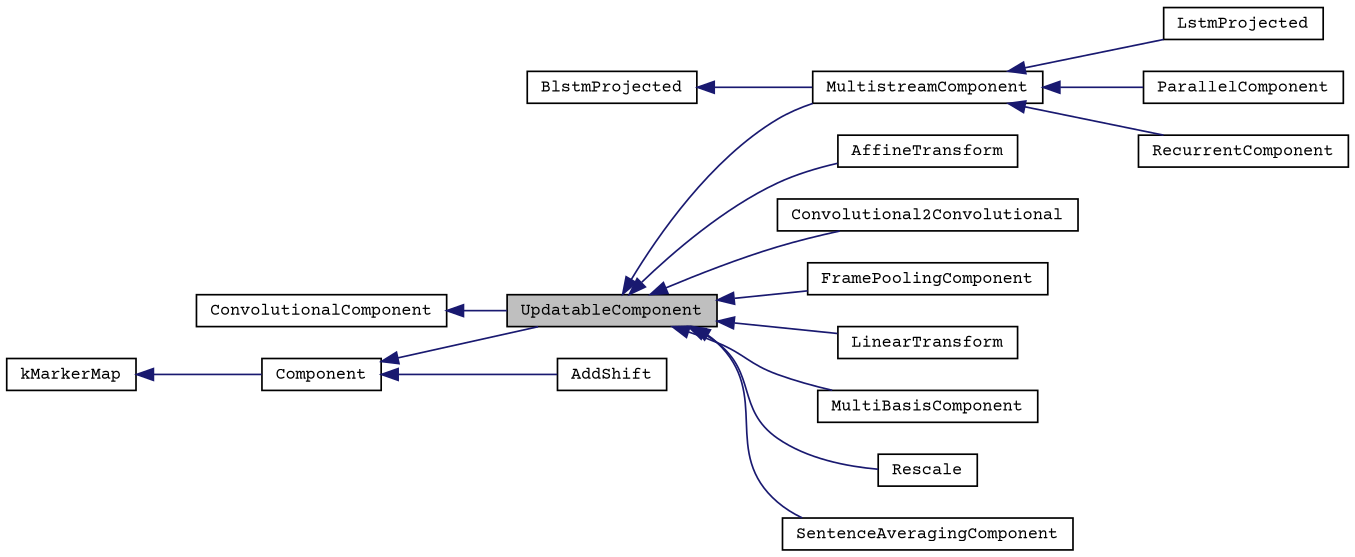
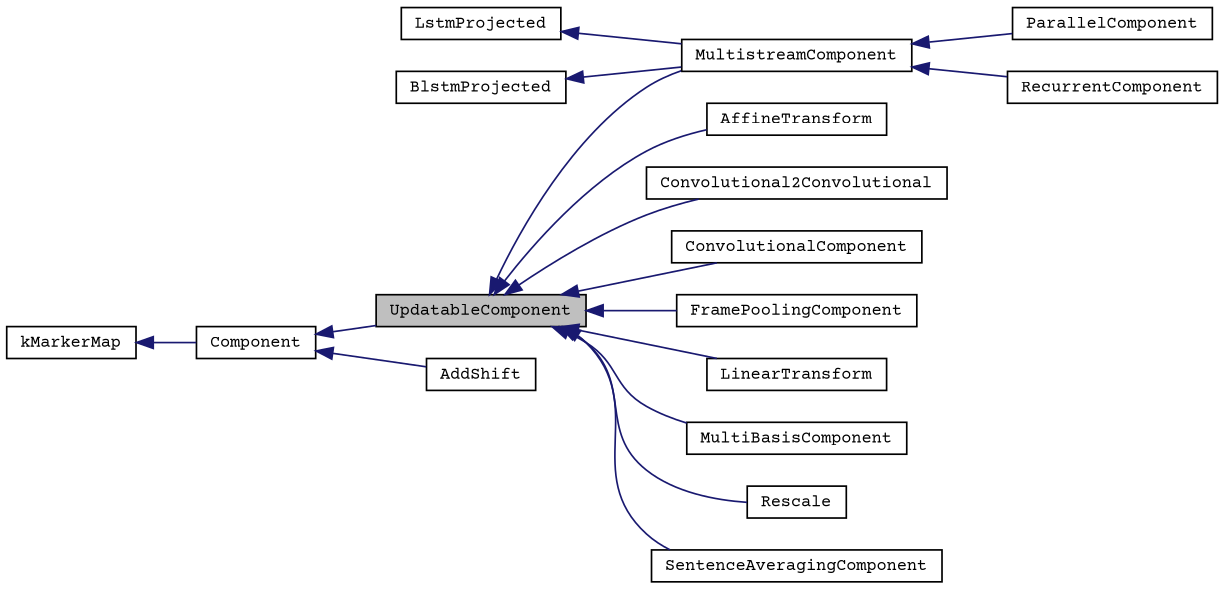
edge "LstmProjected" -> "MultistreamComponent": reversed
edge "UpdatableComponent" -> "ConvolutionalComponent": reversed
